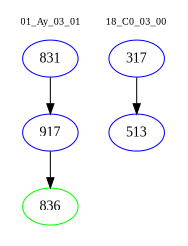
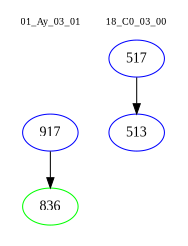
node "831": removed
node "317": label "317" -> "517"
